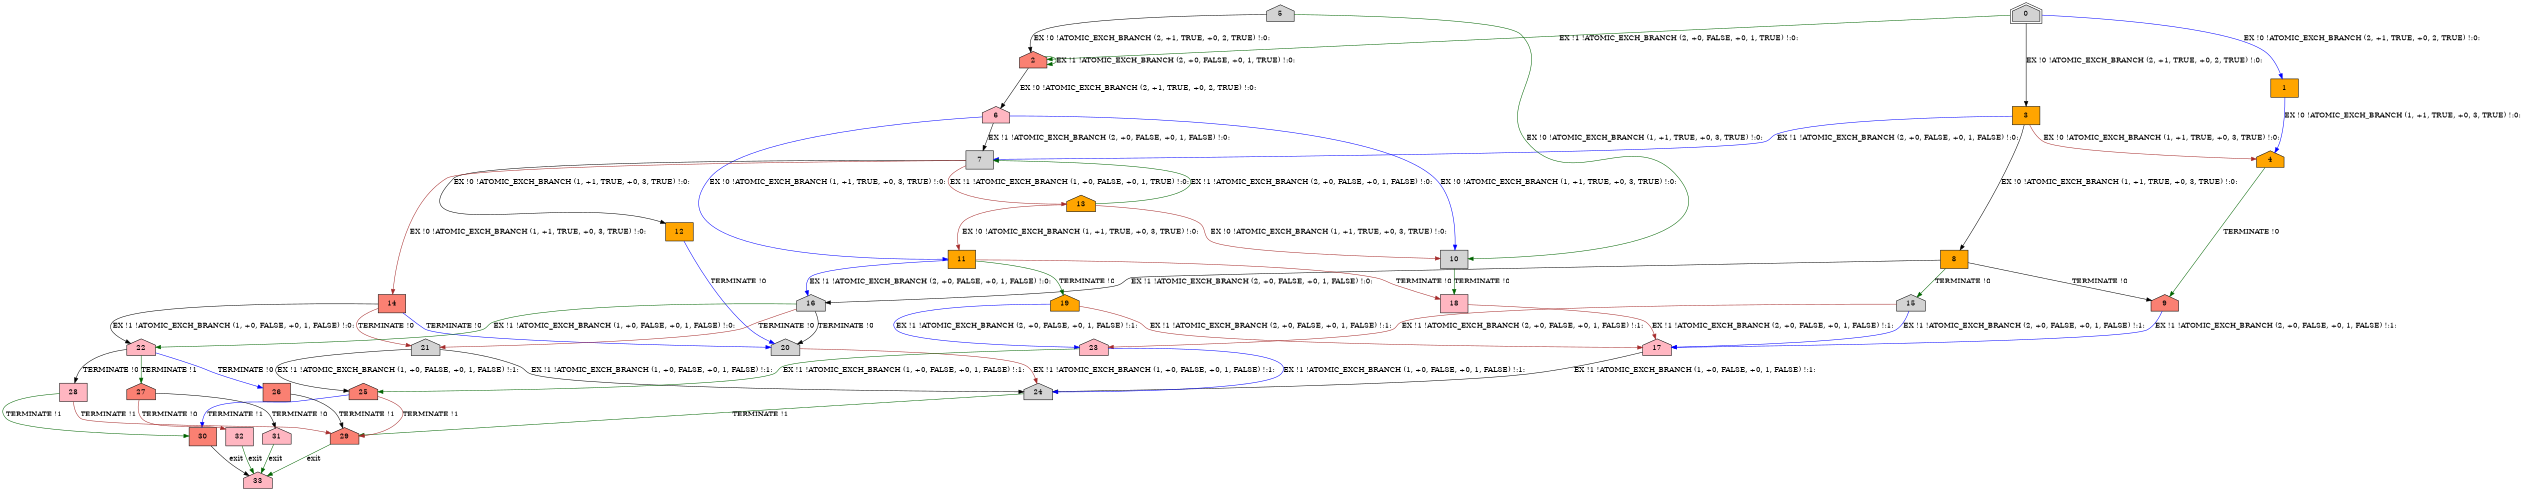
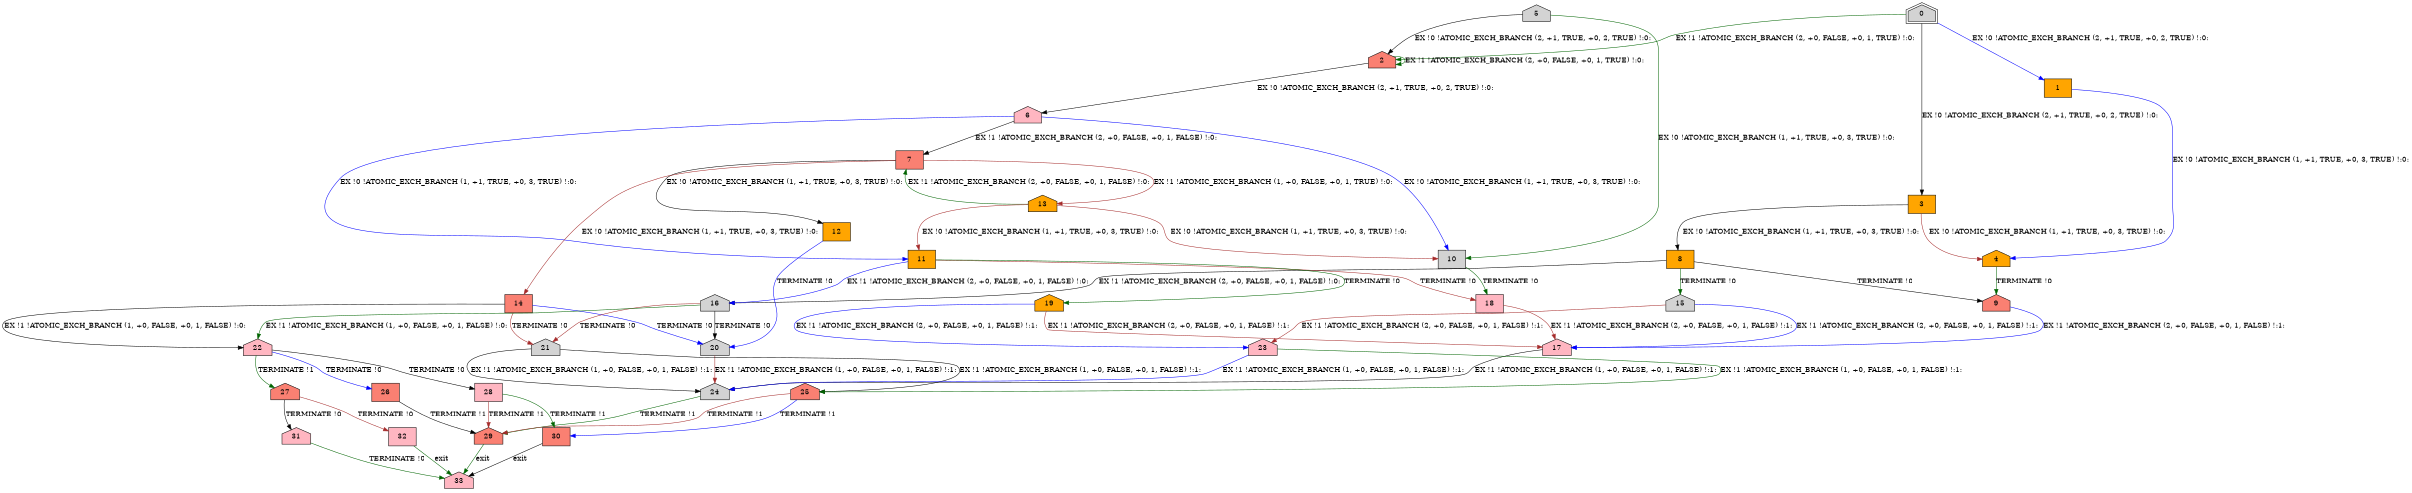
edge "3" -> "7": removed, label "EX !1 !ATOMIC_EXCH_BRANCH (2, +0, FALSE, +0, 1, FALSE) !:0:"
node "7": fillcolor lightgrey -> salmon
edge "31" -> "33": label "exit" -> "TERMINATE !0"
